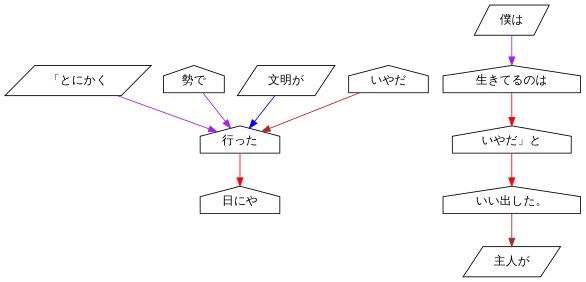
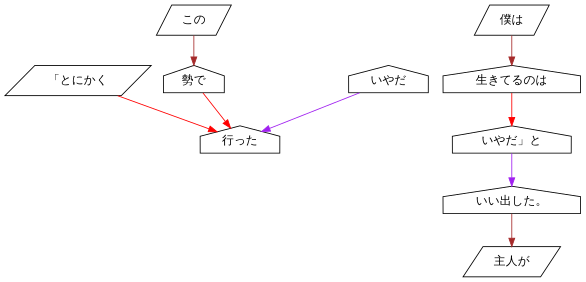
node "この": added
edge "僕は" -> "生きてるのは": color purple -> brown
node "文明が": removed
edge "勢で" -> "行った": color purple -> red
edge "いやだ" -> "行った": color brown -> purple
edge "「とにかく" -> "行った": color purple -> red
edge "いやだ」と" -> "いい出した。": color red -> purple
node "日にや": removed
